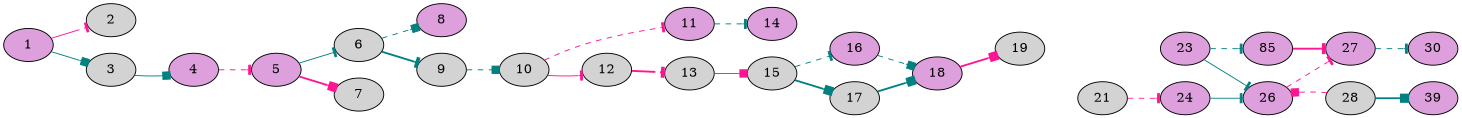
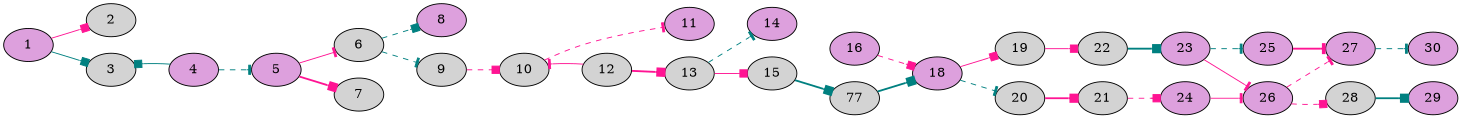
edge "11" -> "14": now "13" -> "14"
edge "1" -> "2": arrowhead tee -> box
node "22": added
node "85": label "85" -> "25"
edge "6" -> "9": style bold -> dashed
edge "5" -> "6": color teal -> deeppink
edge "16" -> "18": color teal -> deeppink
edge "15" -> "16": removed
edge "18" -> "19": style bold -> solid
edge "4" -> "5": color deeppink -> teal
edge "9" -> "10": color teal -> deeppink
edge "12" -> "13": arrowhead tee -> box
edge "23" -> "26": color teal -> deeppink
edge "3" -> "4": reversed
edge "10" -> "12": reversed
edge "28" -> "26": reversed
node "17": label "17" -> "77"
node "20": added
edge "21" -> "24": arrowhead tee -> box
edge "24" -> "26": color teal -> deeppink
node "39": label "39" -> "29"
